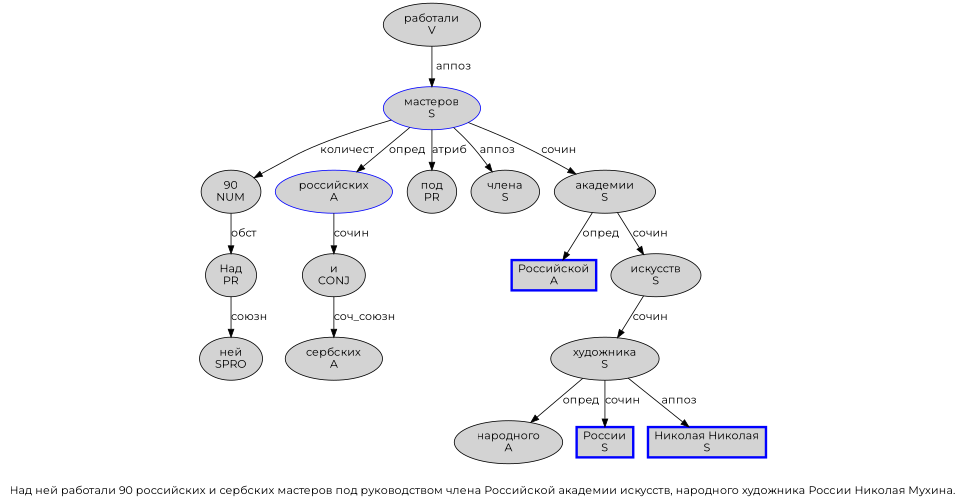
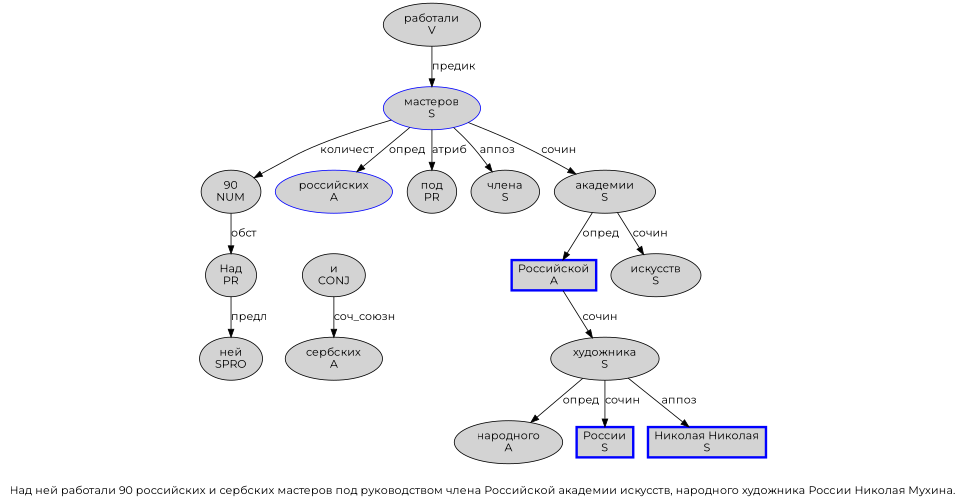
edge "работали V" -> "мастеров S": label "аппоз" -> "предик"
edge "российских A" -> "и CONJ": removed, label "сочин"
edge "искусств S" -> "художника S": now "Российской A" -> "художника S"
edge "Над PR" -> "ней SPRO": label "союзн" -> "предл"
